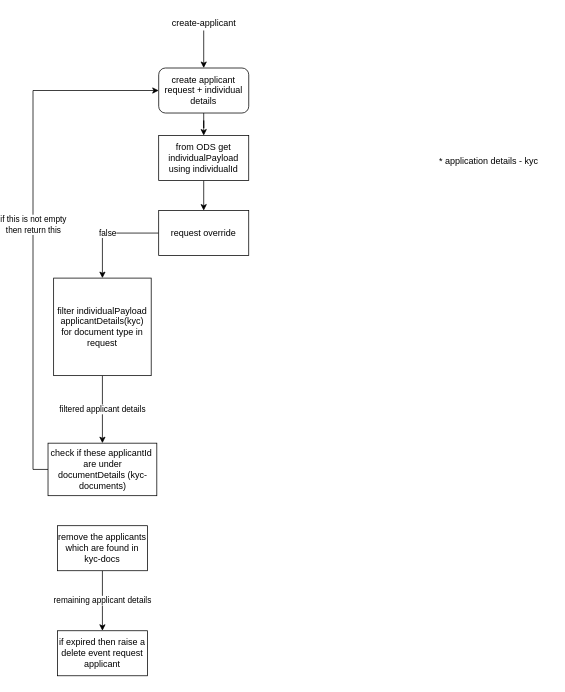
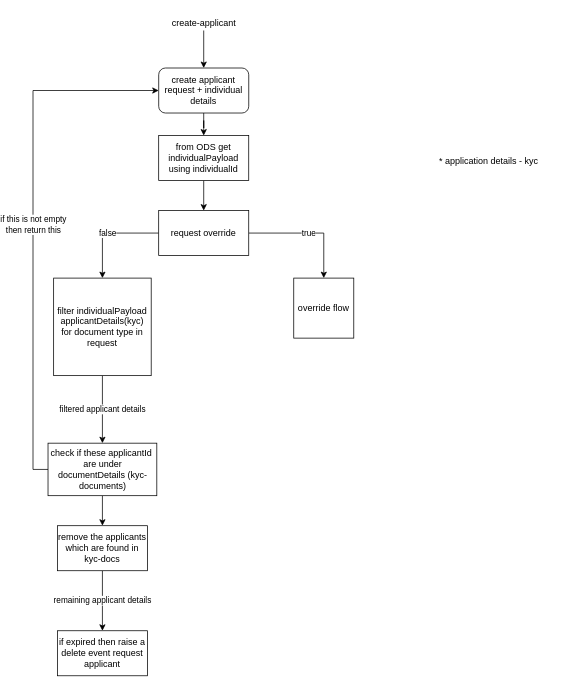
edge "request override" -> "override flow": added, label "true"
node "override flow": added
edge "check if these applicantId are under documentDetails (kyc-documents)" -> "remove the applicants which are found in kyc-docs": added
